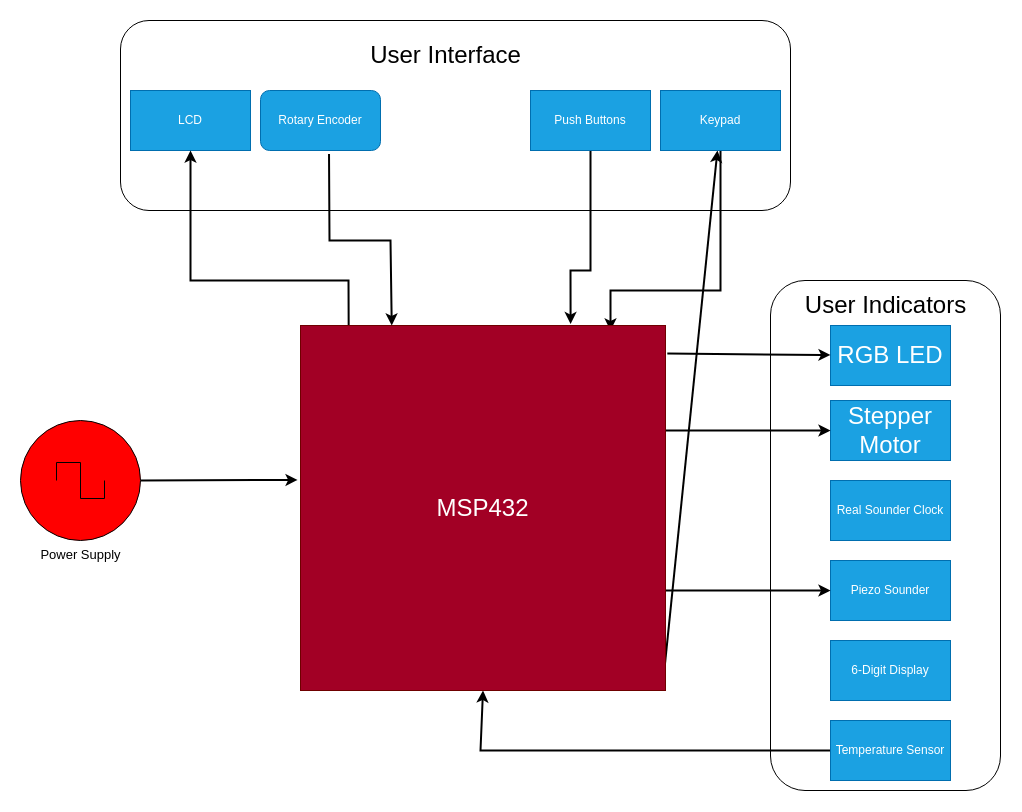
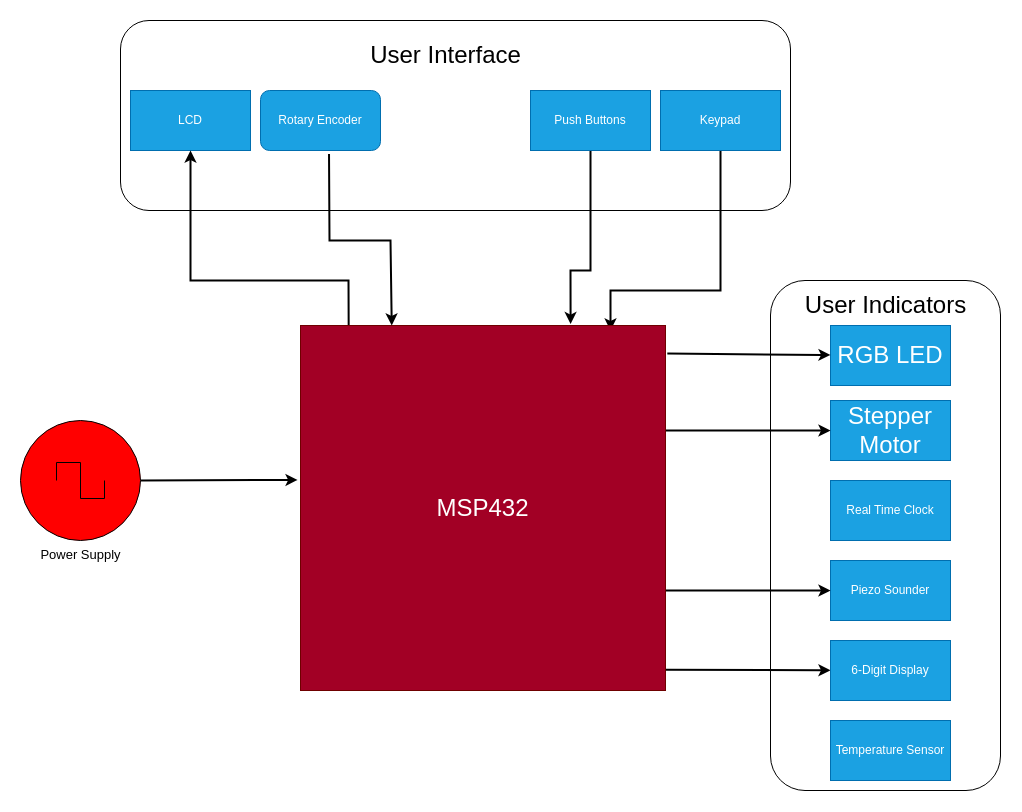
edge "MSP432" -> "Keypad": now "MSP432" -> "6-Digit Display"
node "Real Sounder Clock": label "Real Sounder Clock" -> "Real Time Clock"
edge "Temperature Sensor" -> "MSP432": removed
